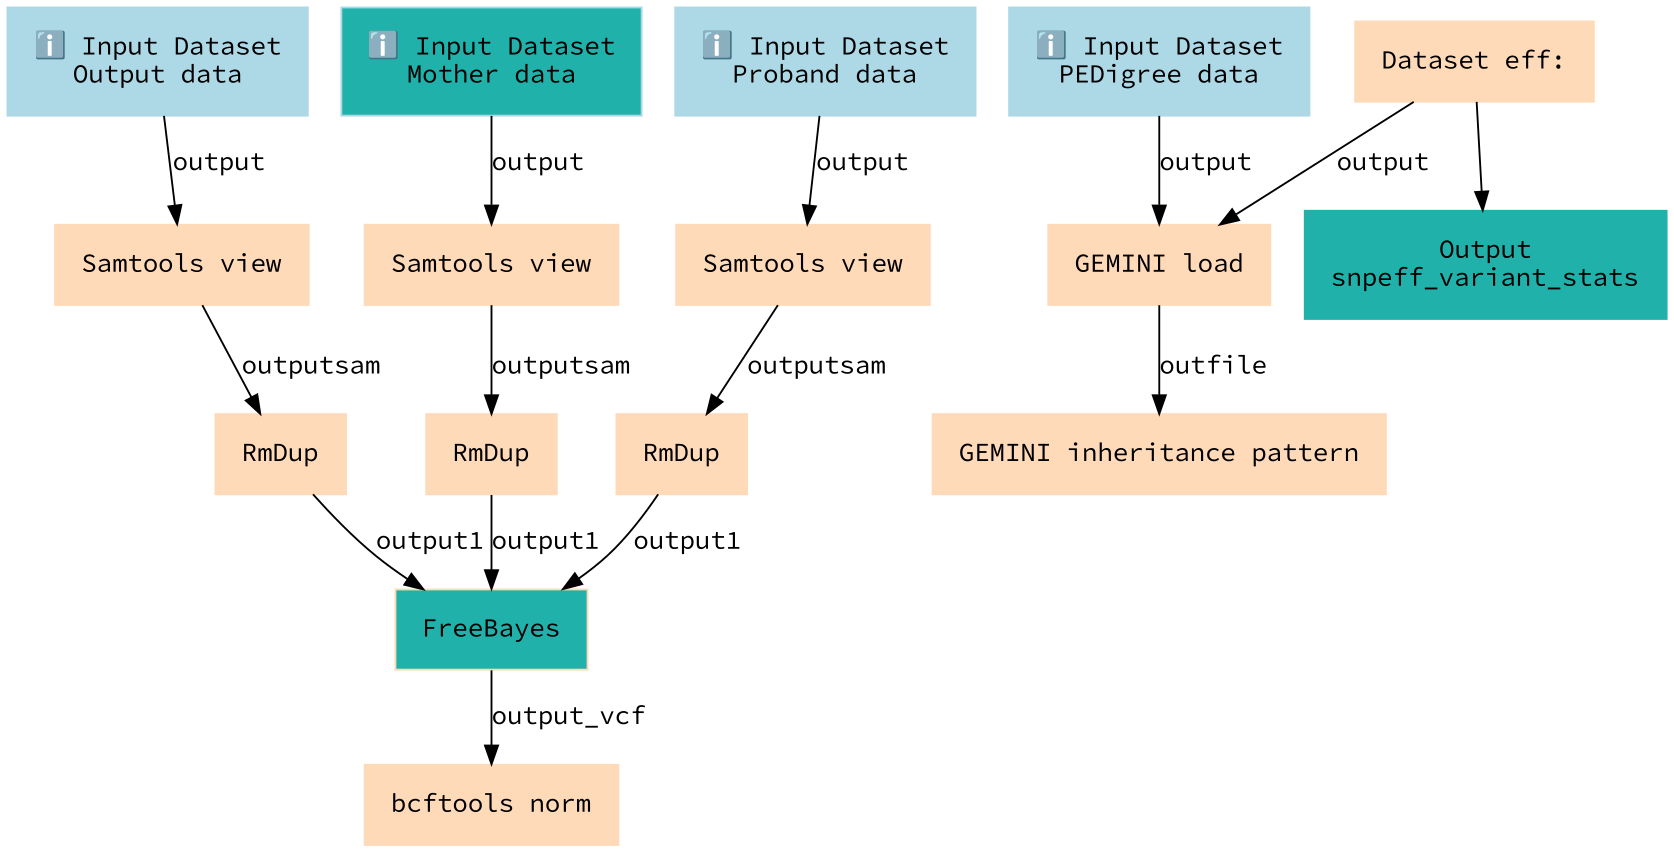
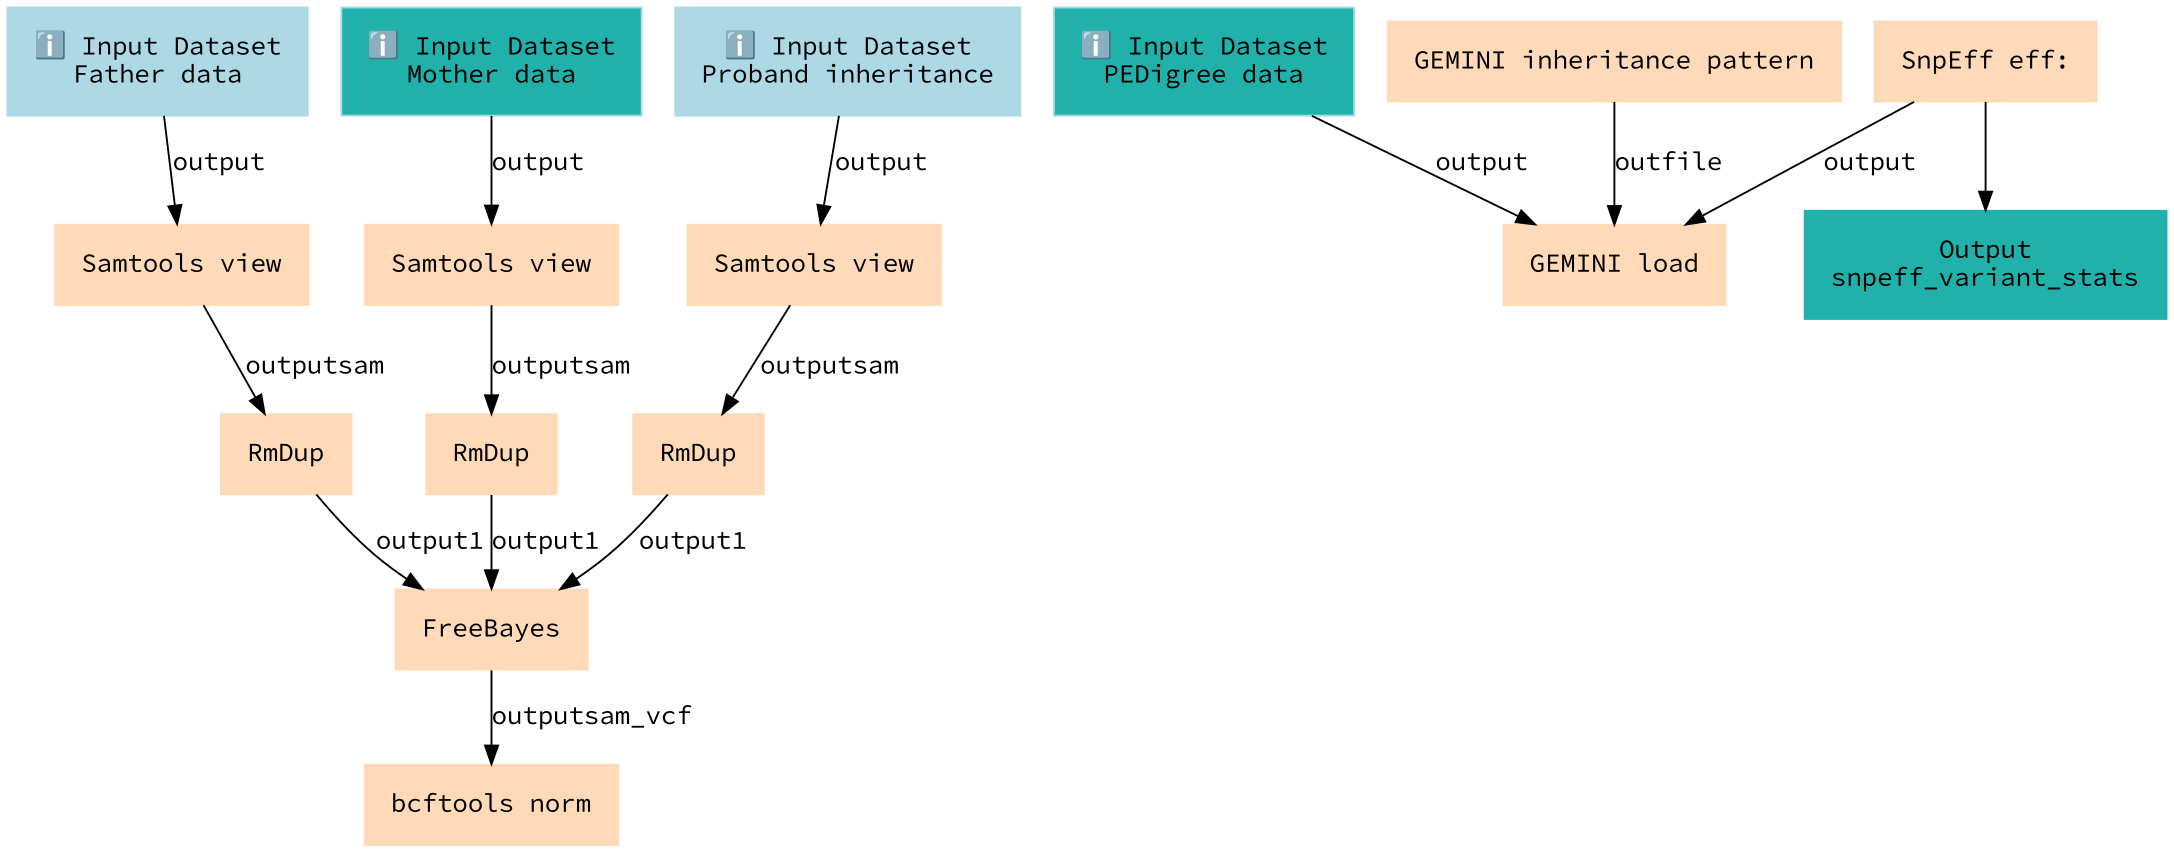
node "ℹ️ Input Dataset Output data": label "ℹ️ Input Dataset Output data" -> "ℹ️ Input Dataset Father data"
node "ℹ️ Input Dataset Proband data": label "ℹ️ Input Dataset Proband data" -> "ℹ️ Input Dataset Proband inheritance"
node "ℹ️ Input Dataset PEDigree data": fillcolor lightblue -> lightseagreen
node "Dataset eff:": label "Dataset eff:" -> "SnpEff eff:"
edge "GEMINI load" -> "GEMINI inheritance pattern": reversed
node "FreeBayes": fillcolor lightseagreen -> peachpuff
edge "FreeBayes" -> "bcftools norm": label "output_vcf" -> "outputsam_vcf"
